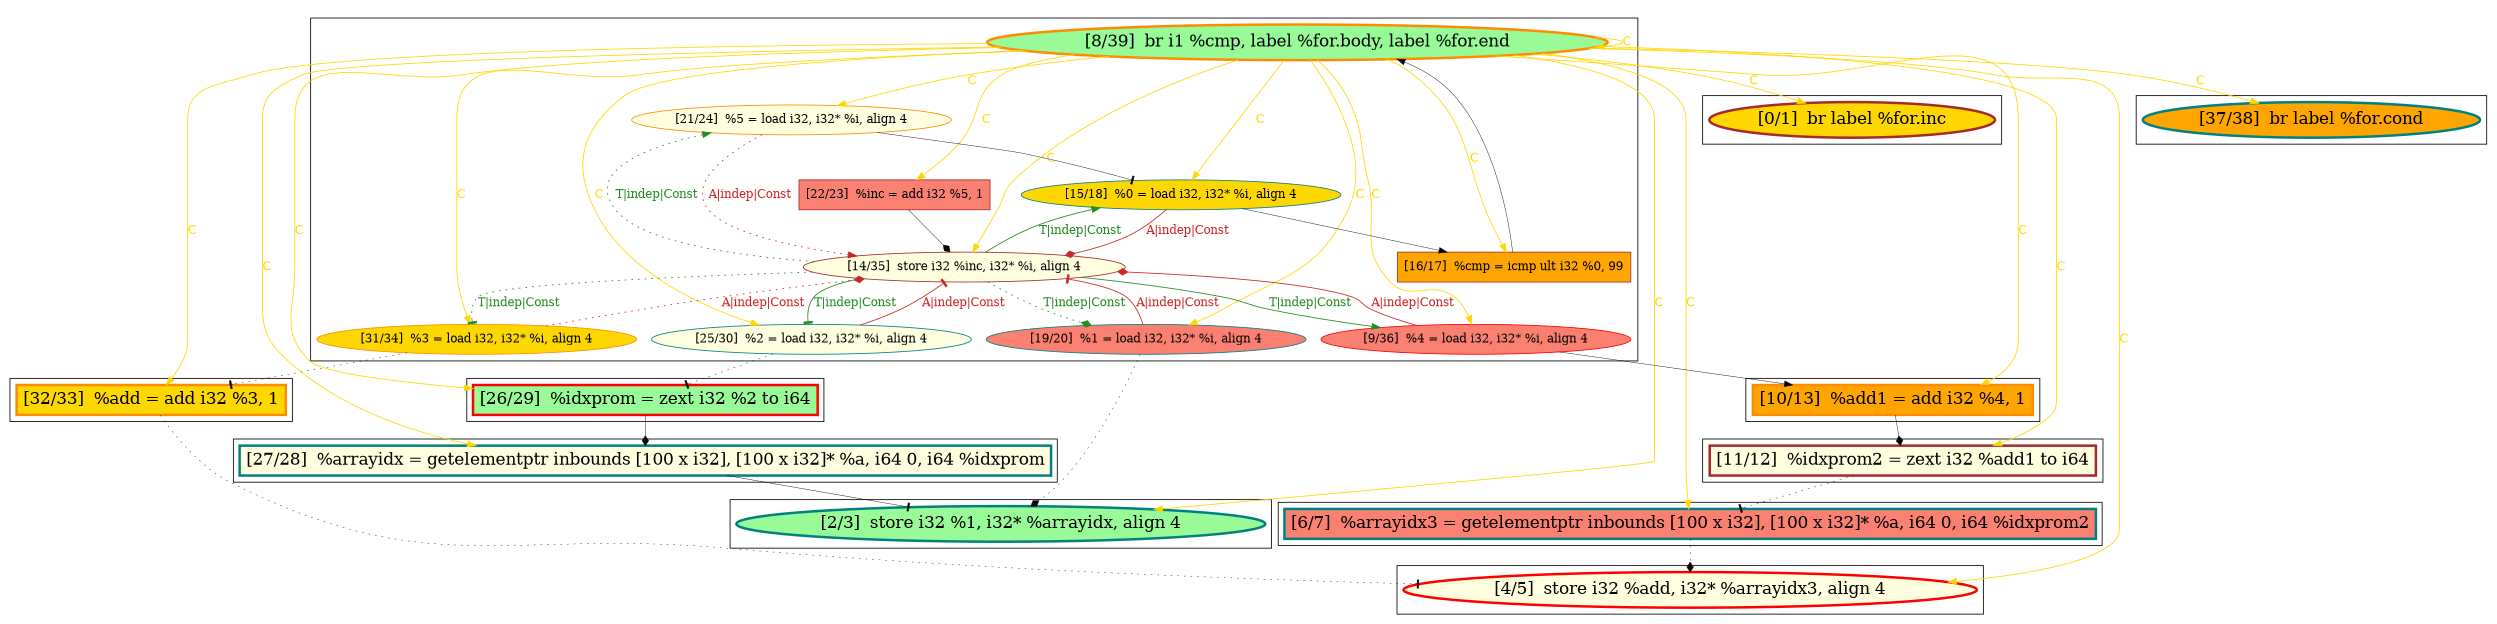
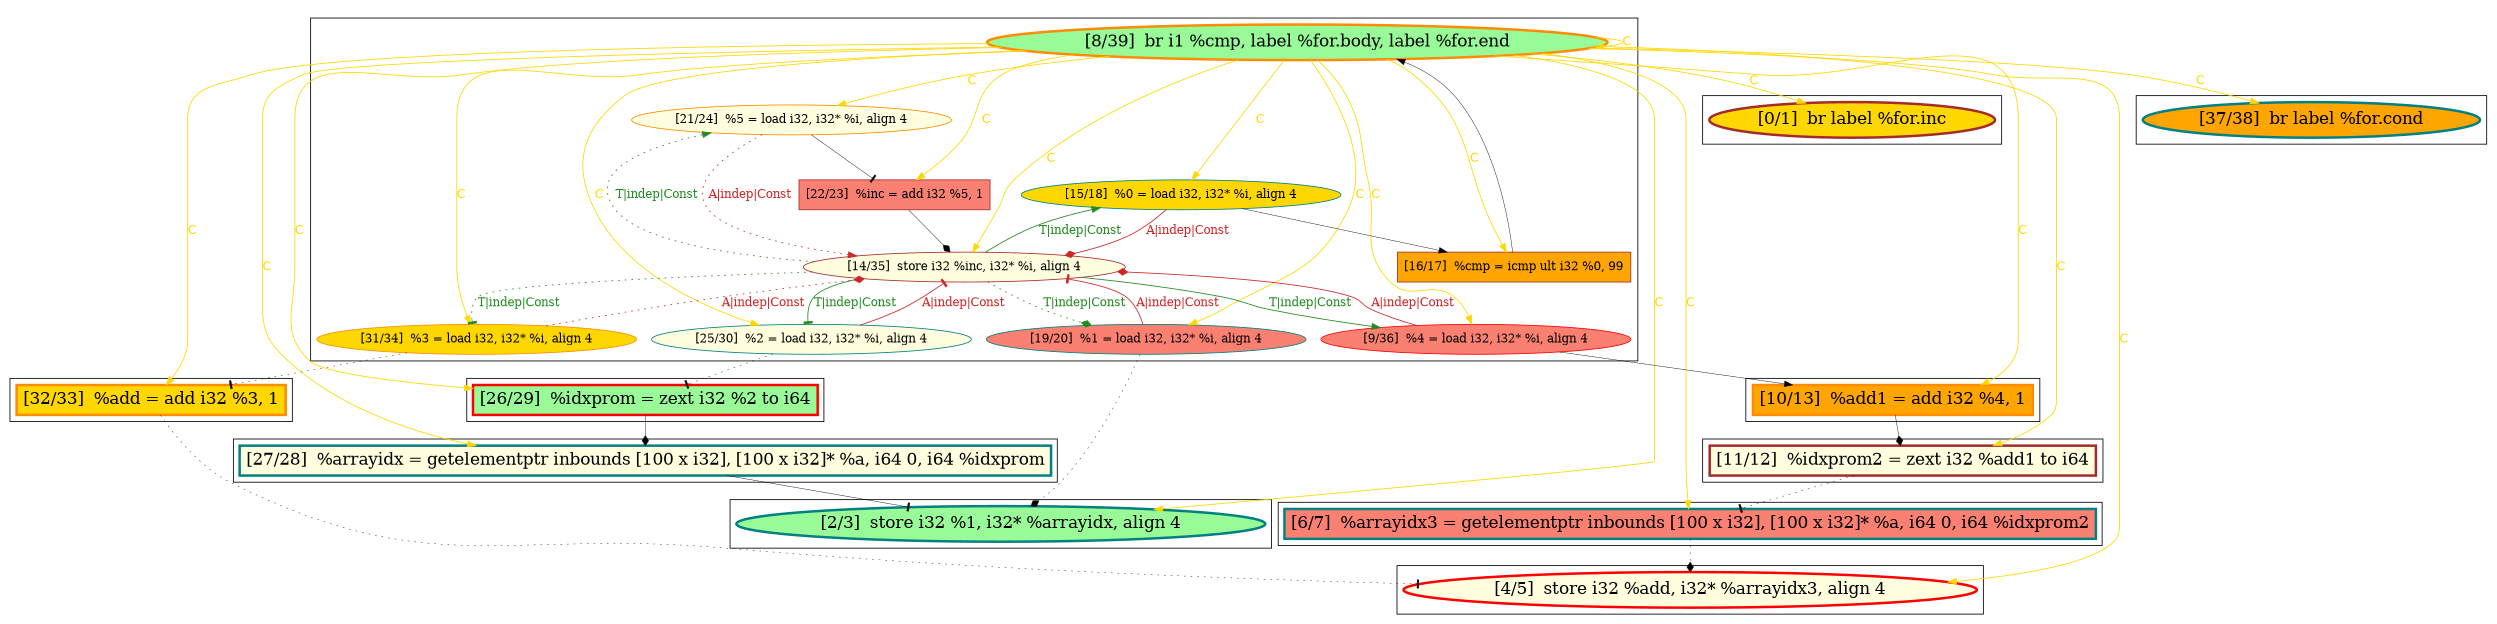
edge "[21/24]  %5 = load i32, i32* %i, align 4" -> "[15/18]  %0 = load i32, i32* %i, align 4": now "[21/24]  %5 = load i32, i32* %i, align 4" -> "[22/23]  %inc = add i32 %5, 1"
